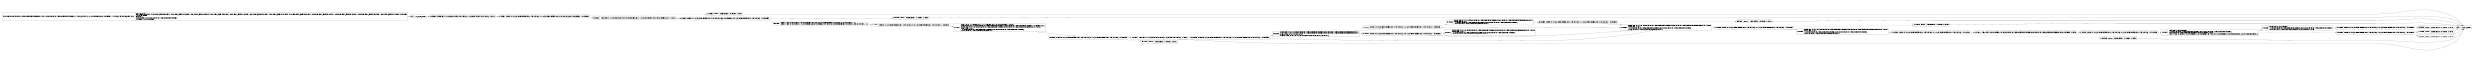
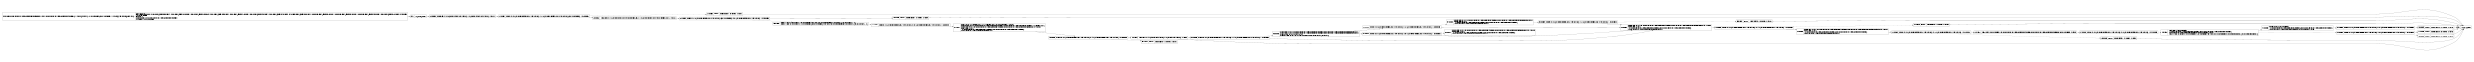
node "71: 0x0053": text "0x0053: IGET  (r3 I:java.lang.Object) =" -> "0x0053: ENTER  (r3 I:java.lang.Object) ="
